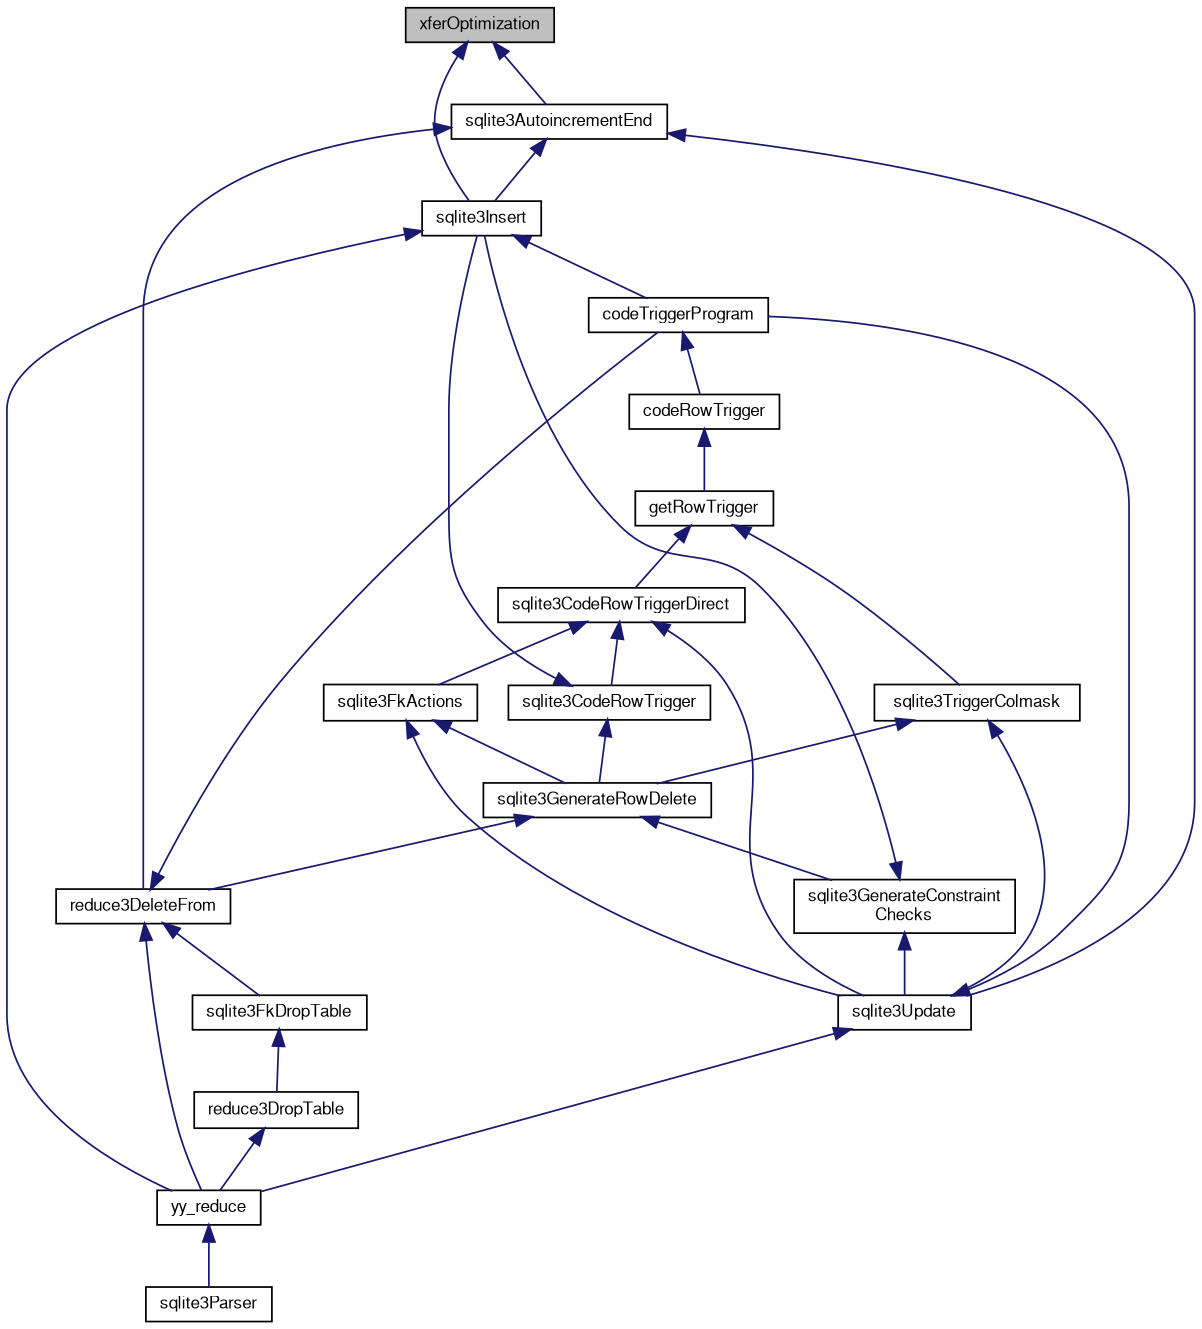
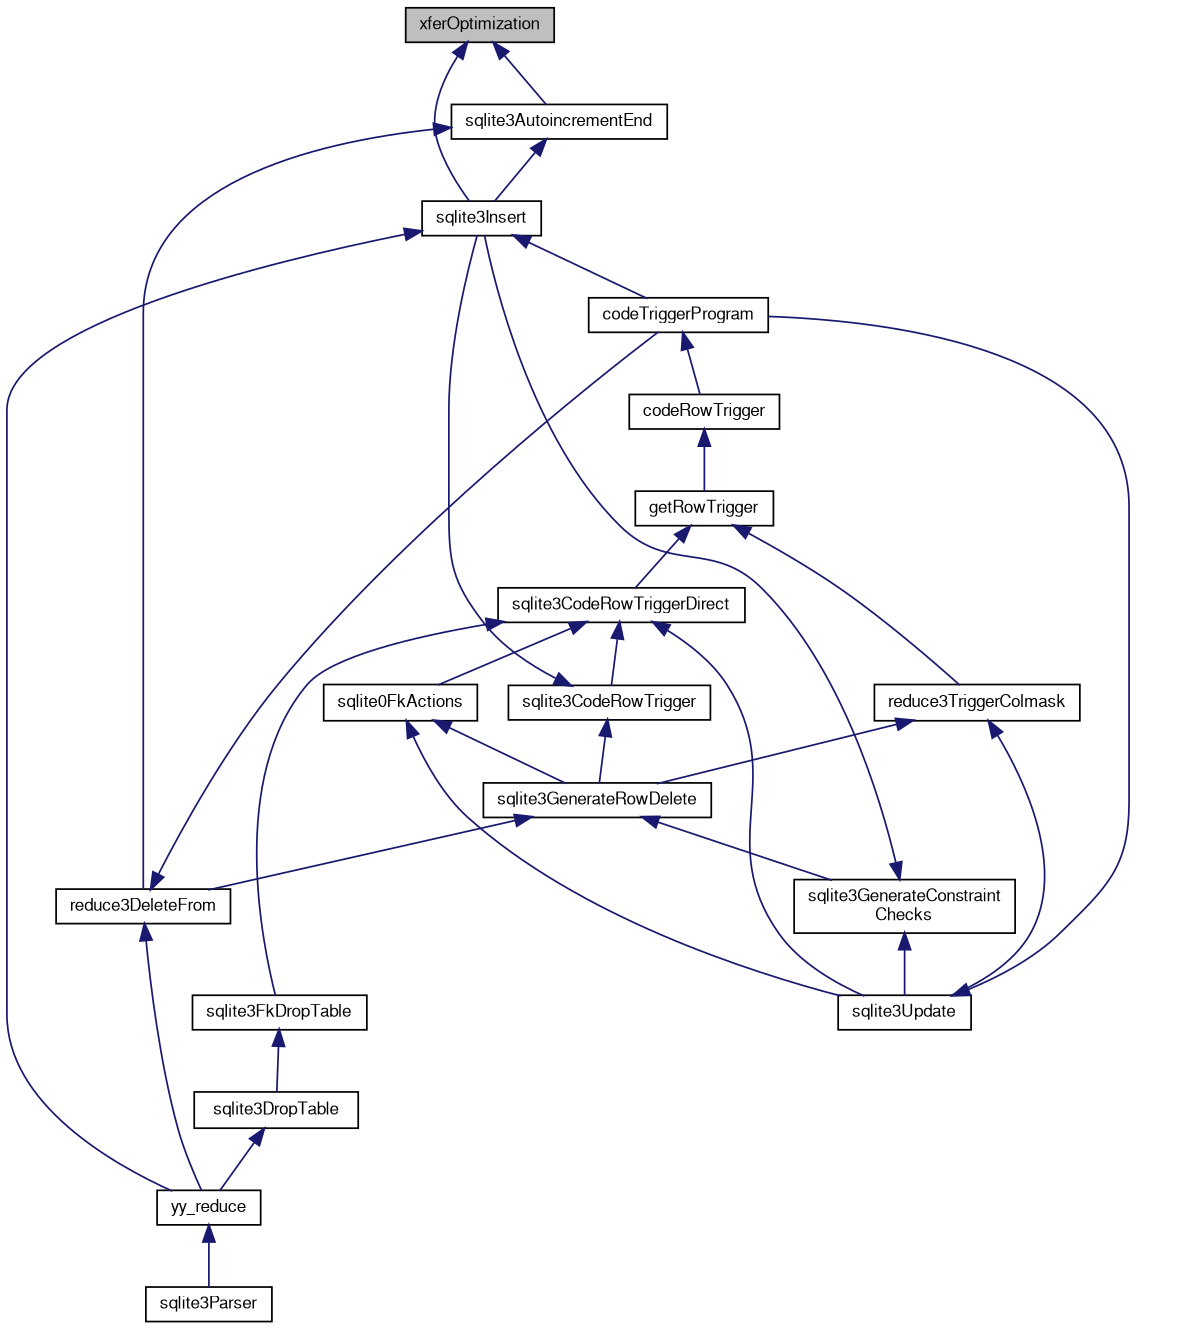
edge "sqlite3Update" -> "sqlite3AutoincrementEnd": removed
node "sqlite3FkActions": label "sqlite3FkActions" -> "sqlite0FkActions"
node "sqlite3TriggerColmask": label "sqlite3TriggerColmask" -> "reduce3TriggerColmask"
edge "sqlite3FkDropTable" -> "reduce3DeleteFrom": now "sqlite3FkDropTable" -> "sqlite3CodeRowTriggerDirect"
node "reduce3DropTable": label "reduce3DropTable" -> "sqlite3DropTable"
edge "yy_reduce" -> "sqlite3Update": removed
